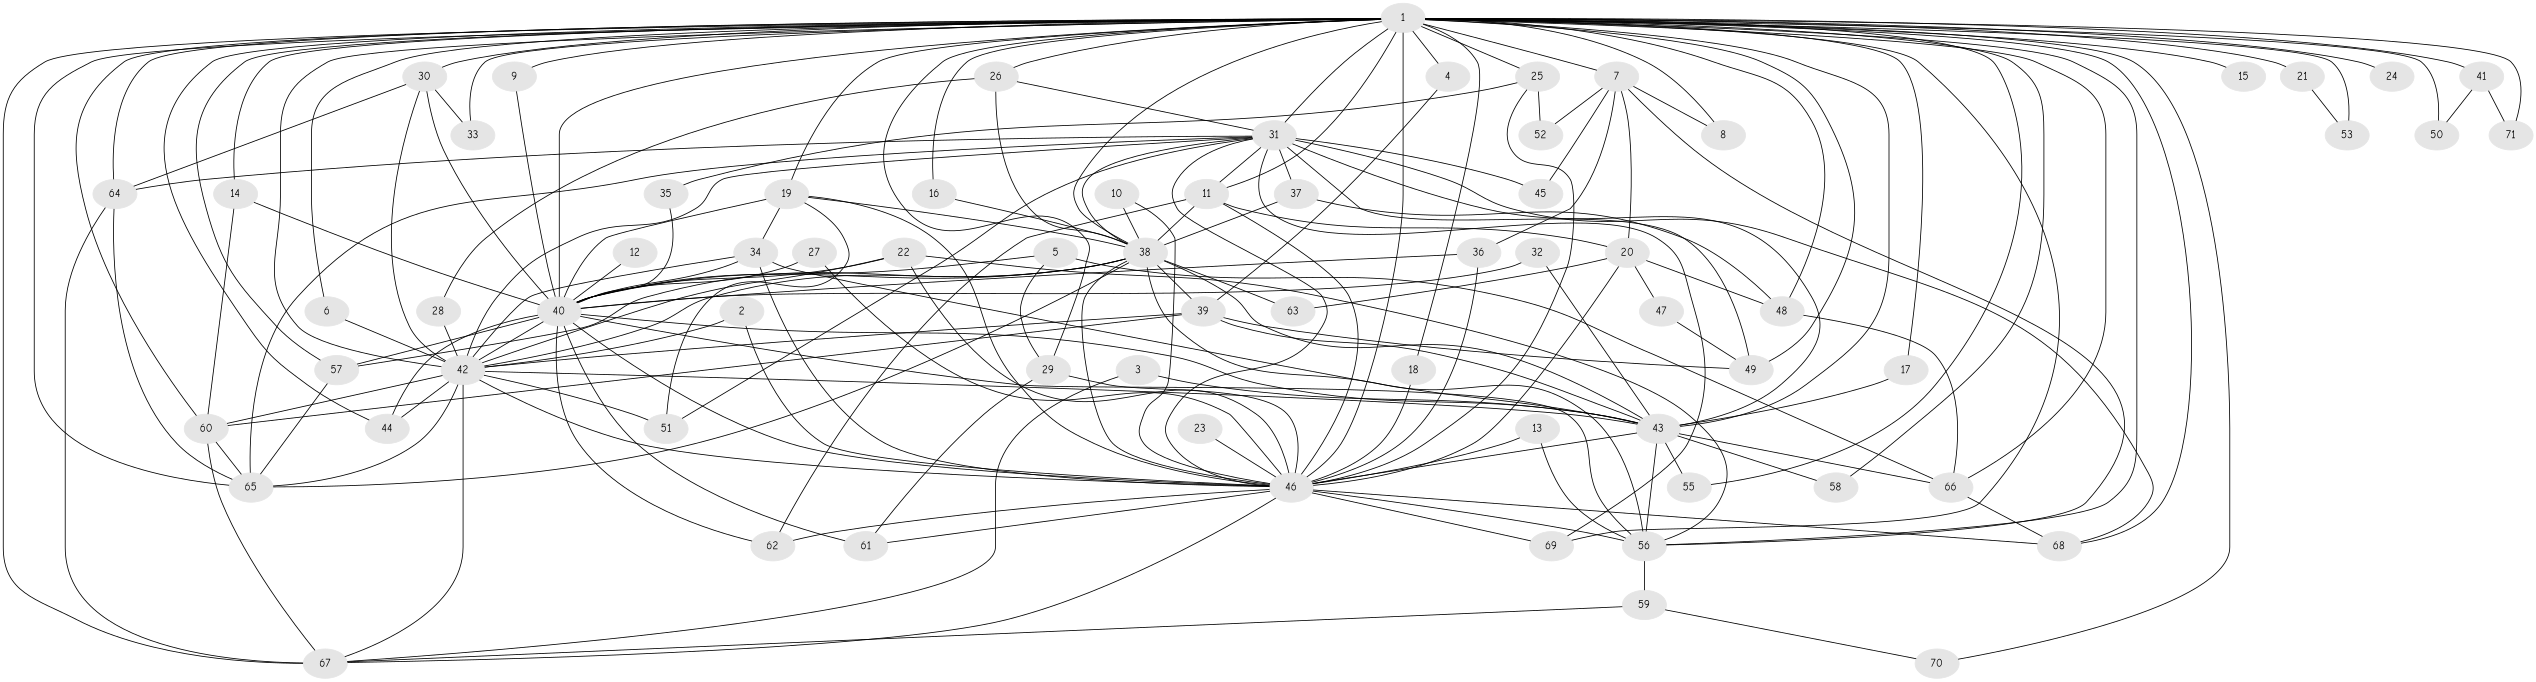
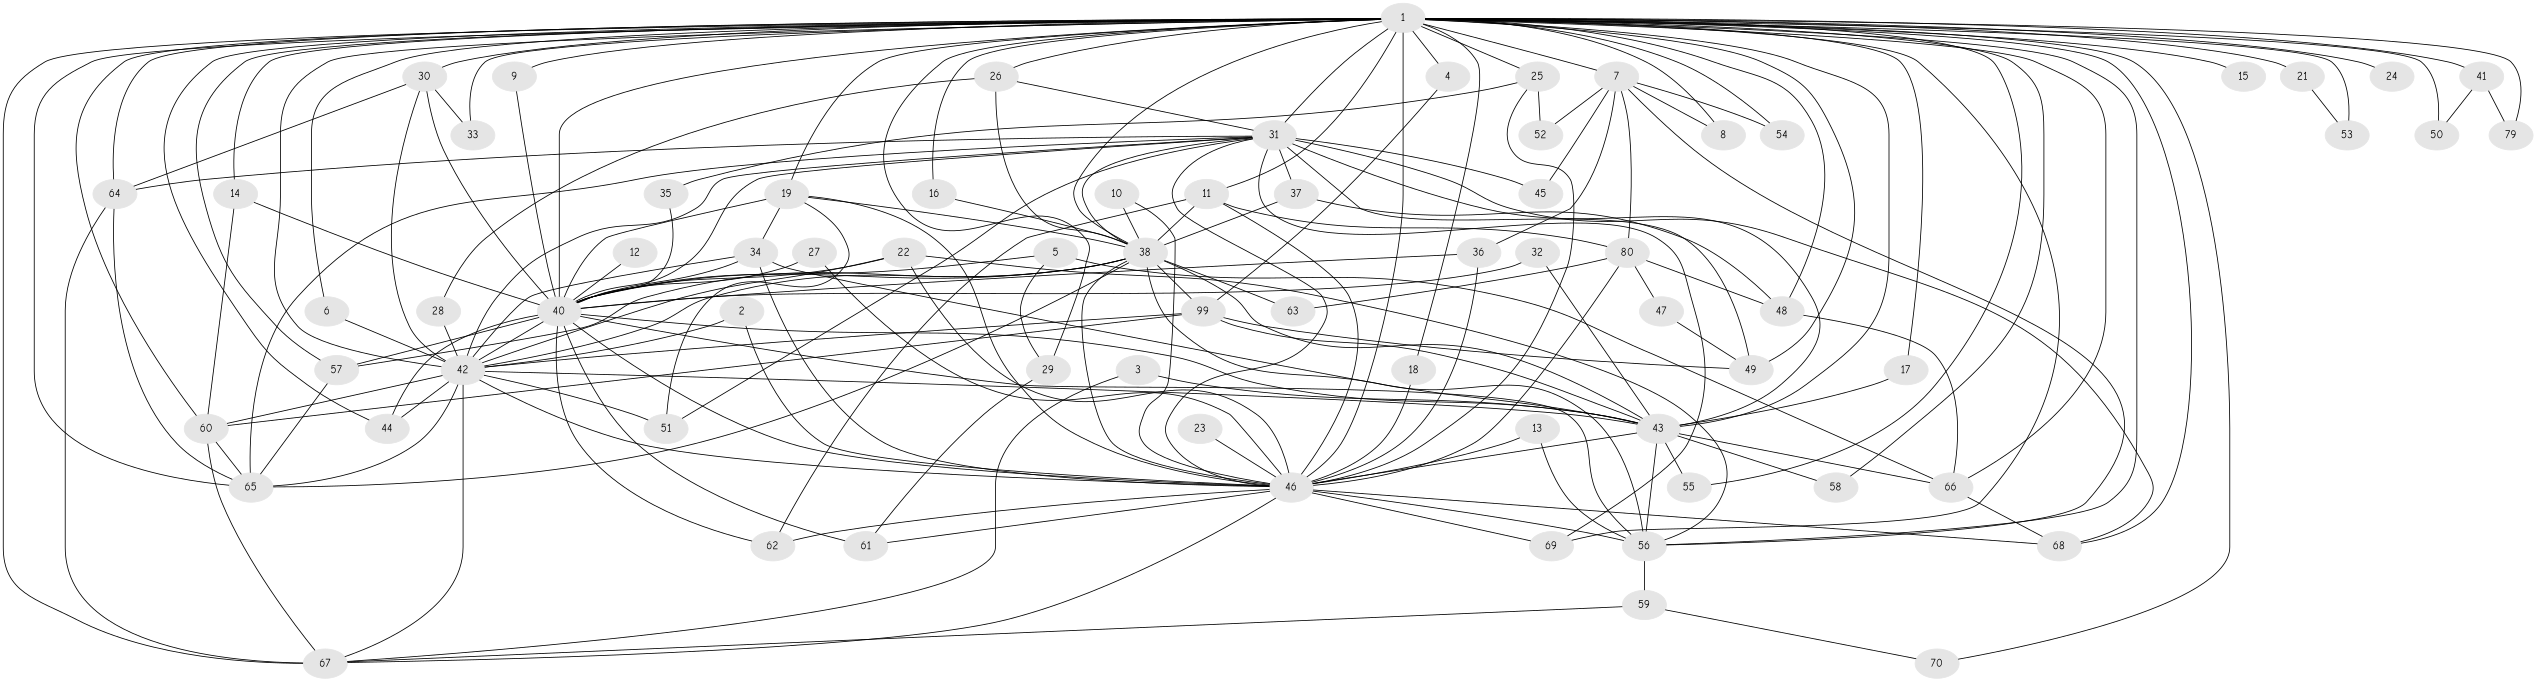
node "54": added
node "71": label "71" -> "79"
edge "31" -- "11": now "31" -- "40"
node "20": label "20" -> "80"
node "39": label "39" -> "99"
edge "29" -- "46": removed
